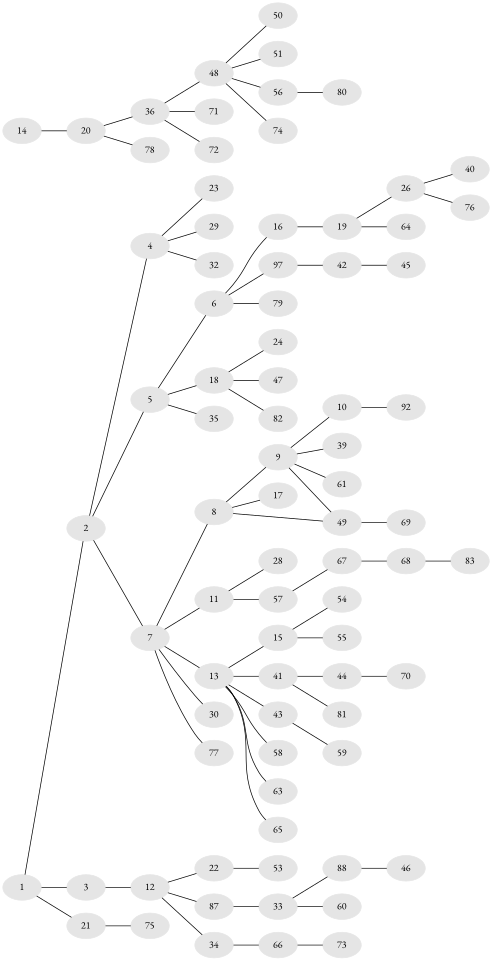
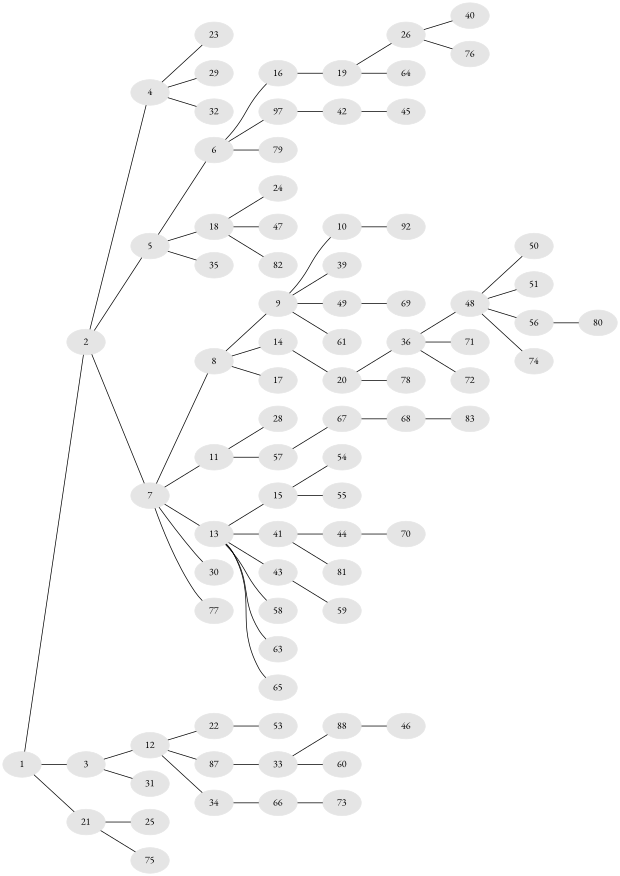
edge "8" -- "49": now "8" -- "14"
node "31": added
node "25": added
